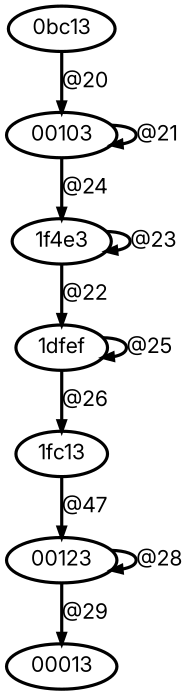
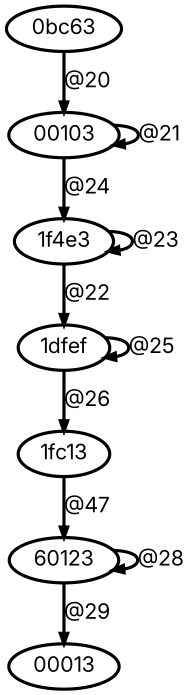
node "0bc13": label "0bc13" -> "0bc63"
node "00123": label "00123" -> "60123"
